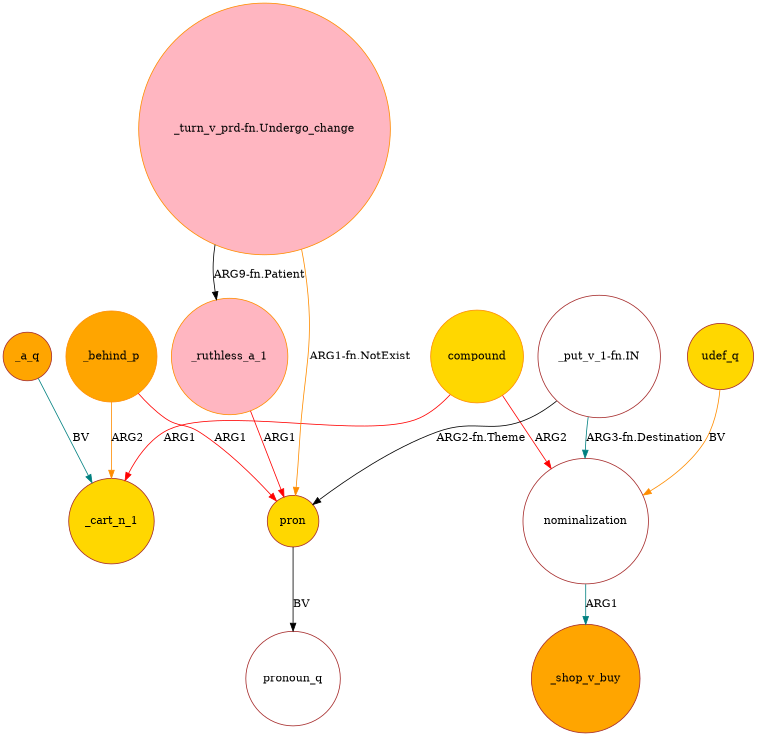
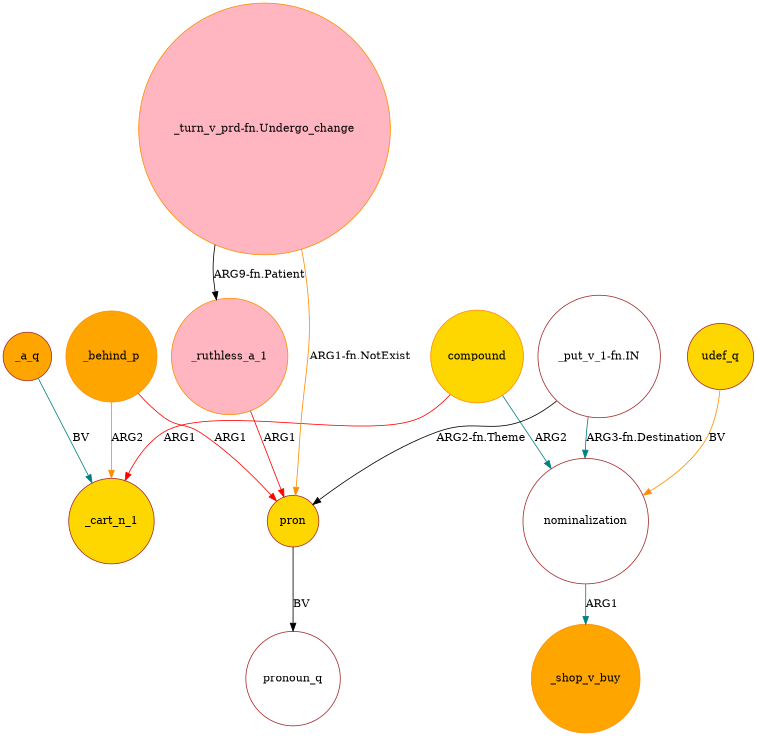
edge "compound" -> "nominalization": color red -> teal
node "_shop_v_buy": color brown -> darkorange
